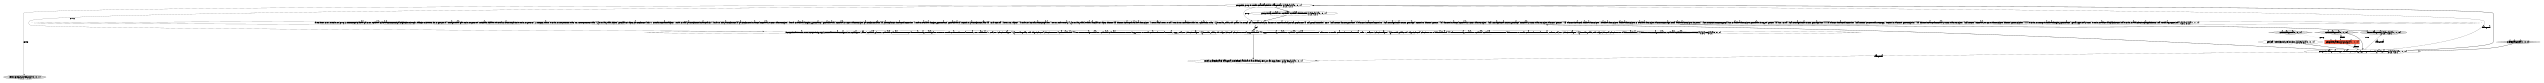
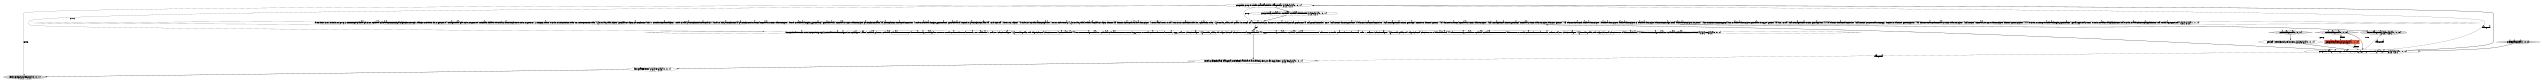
edge "createDialogArea['0', '0', '1']" -> "getShell().setMinimumSize(300,300)@@@3@@@['0', '0', '1']": added
node "this.updateButtons()@@@137@@@['0', '0', '1']": added
